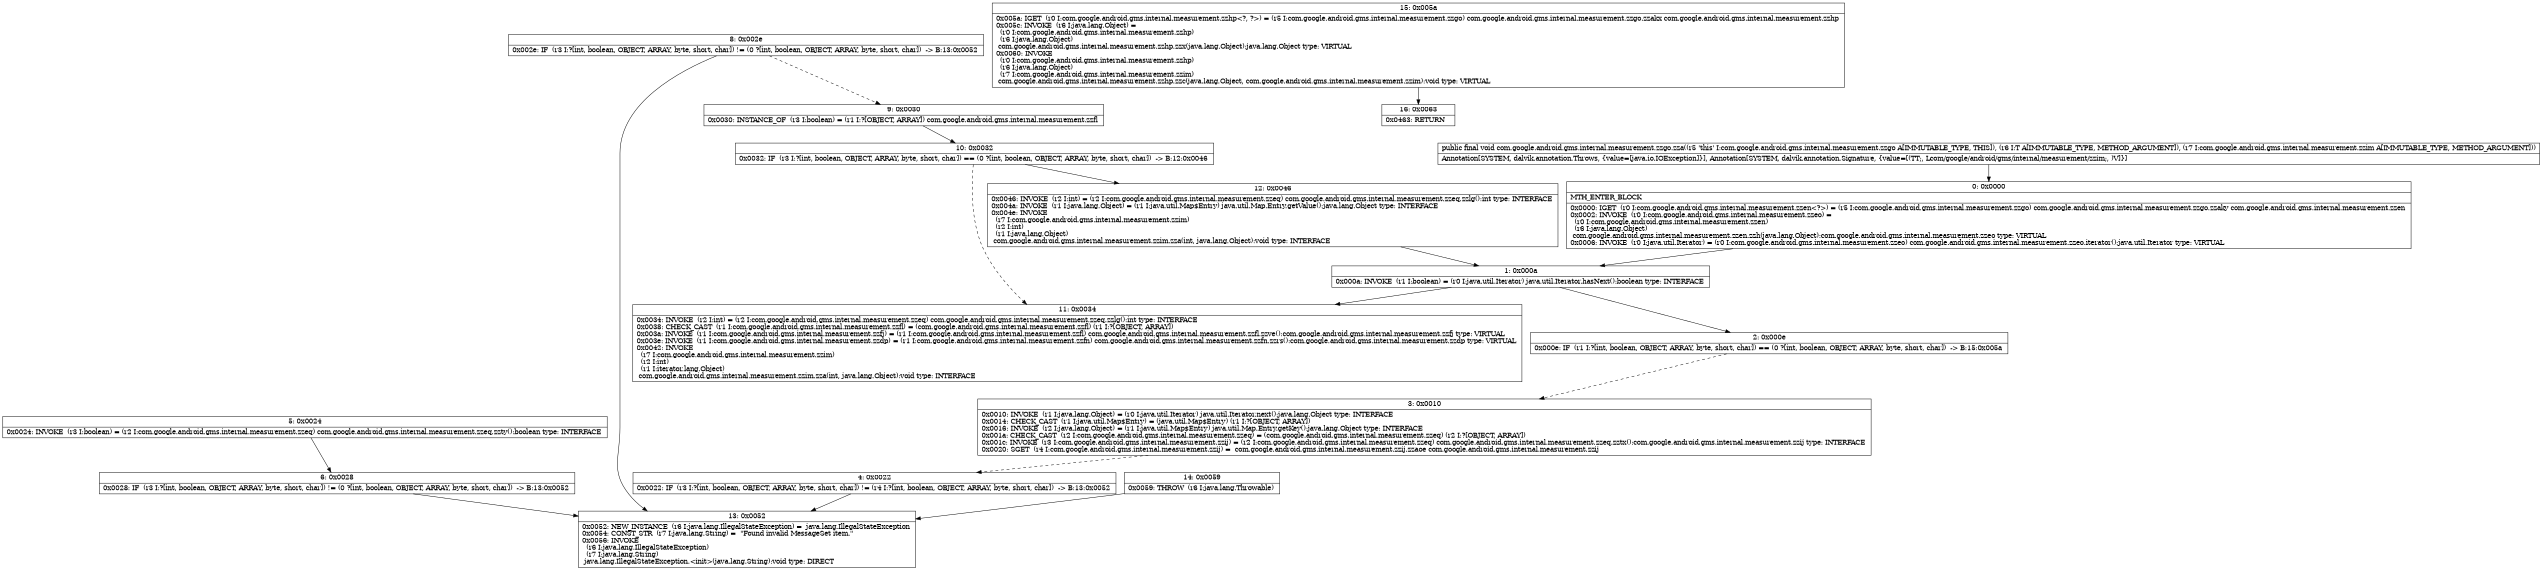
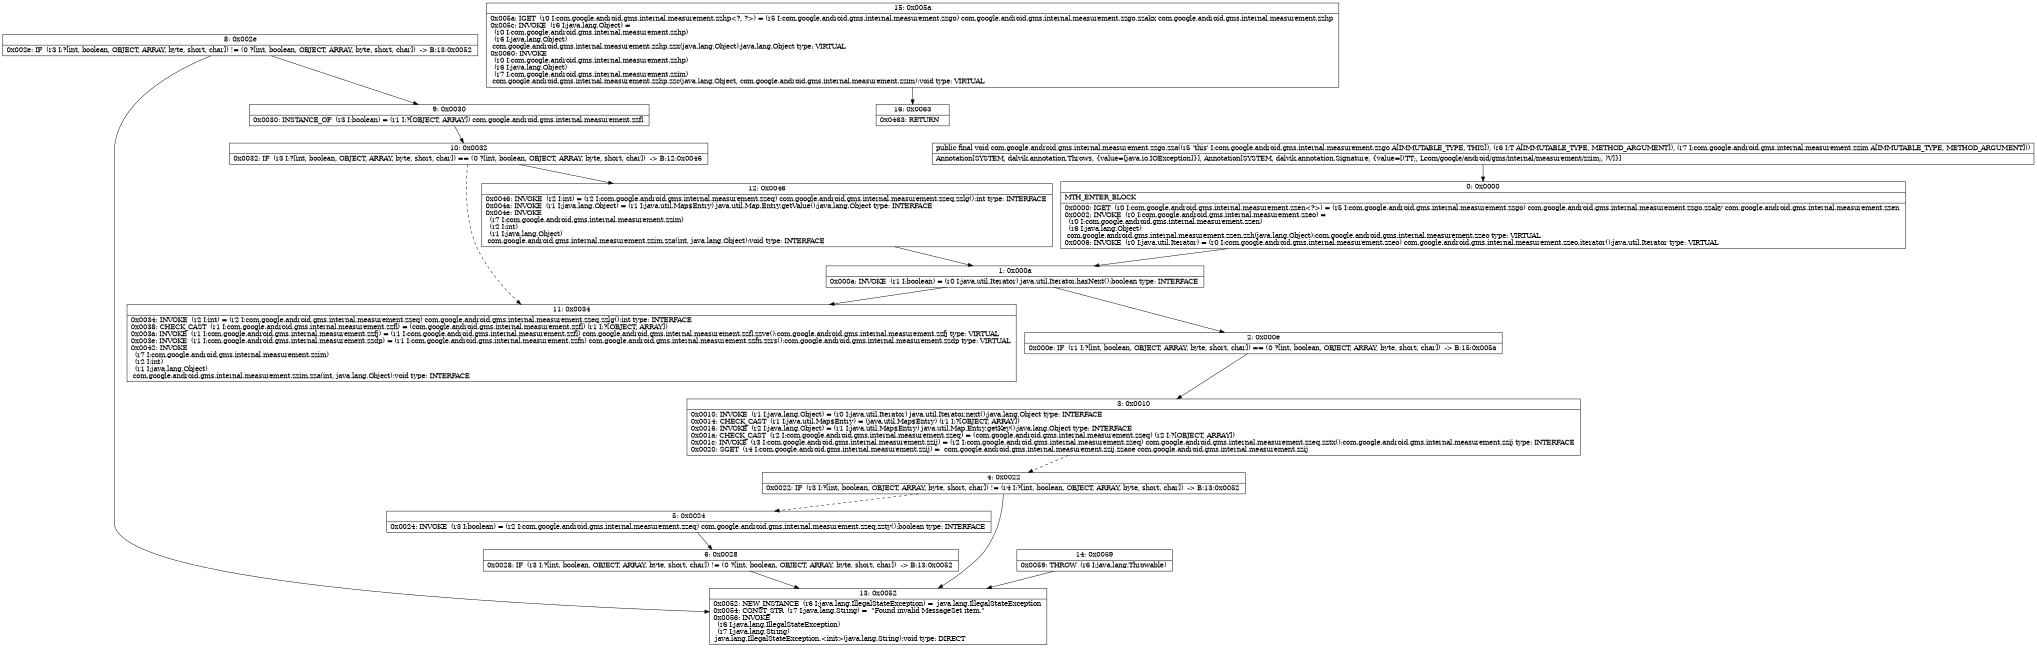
edge "8: 0x002e" -> "9: 0x0030": style dashed -> solid
node "11: 0x0034": text "(r1 I:iterator.lang.Object)" -> "(r1 I:java.lang.Object)"
edge "2: 0x000e" -> "3: 0x0010": style dashed -> solid
edge "4: 0x0022" -> "5: 0x0024": added
